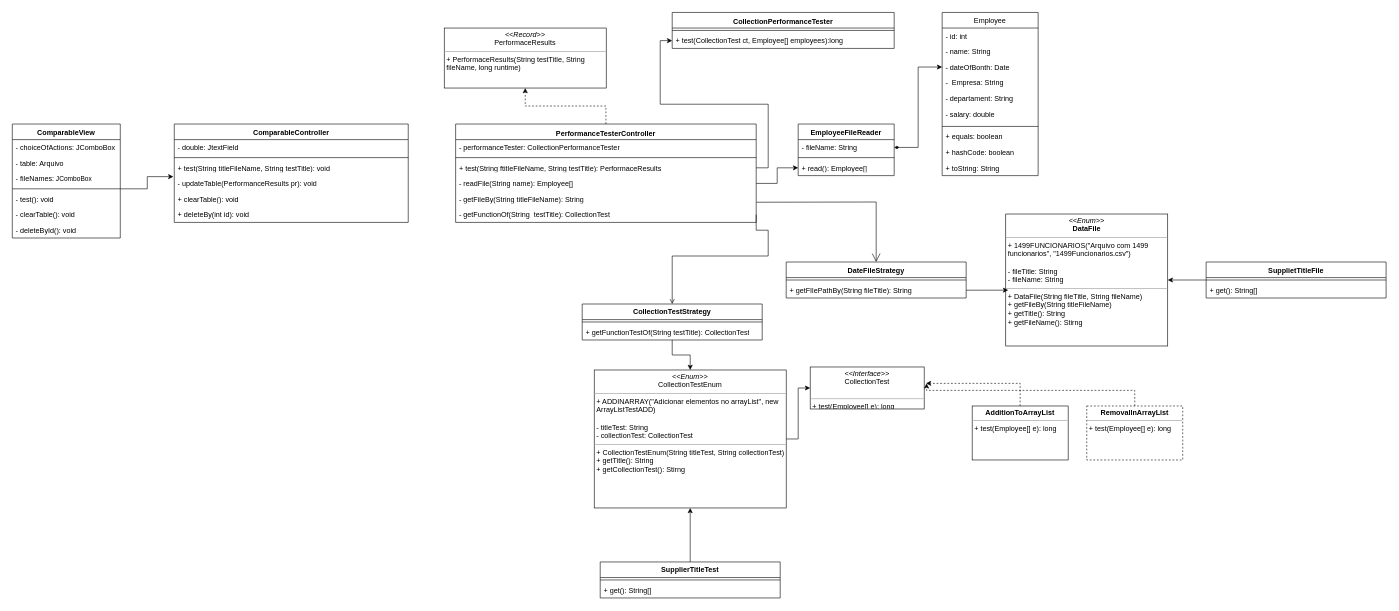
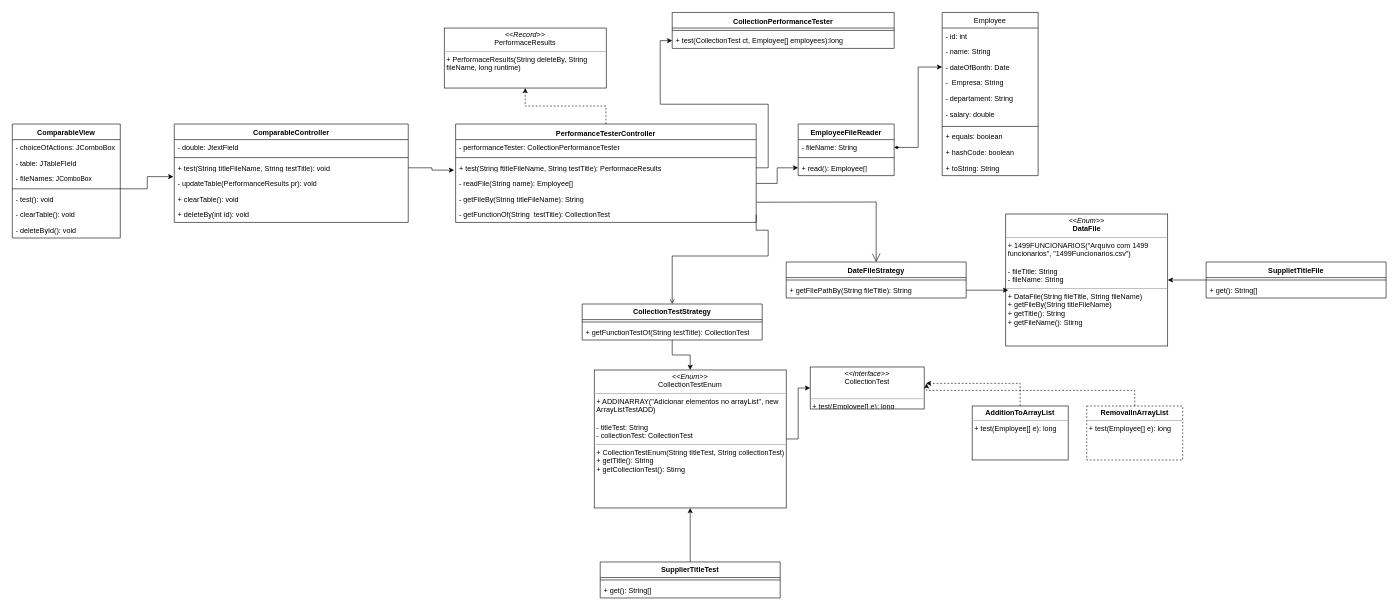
node "<<Record>> PerformaceResults + PerformaceResults(String testTitle, String fileName, long runtime)": label "<<Record>> PerformaceResults + PerformaceResults(String testTitle, String fileName, long runtime)" -> "<<Record>> PerformaceResults + PerformaceResults(String deleteBy, String fileName, long runtime)"
node "- table: Arquivo": label "- table: Arquivo" -> "- table: JTableFIeld"
edge "+ test(String titleFileName, String testTitle): void" -> "+ test(String ftitleFileName, String testTitle): PerformaceResults": added
